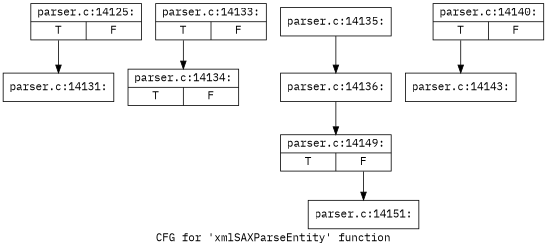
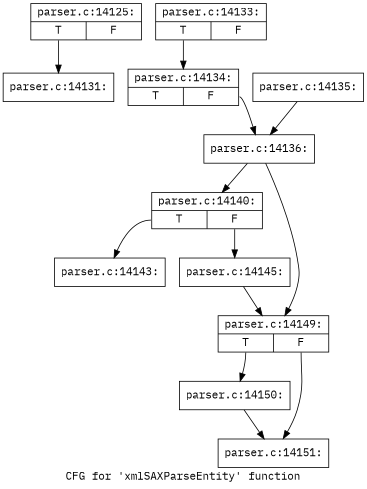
edge "parser.c:14134:" -> "parser.c:14136:": added
edge "parser.c:14136:" -> "parser.c:14140:": added
node "parser.c:14145:": added
node "parser.c:14150:": added
